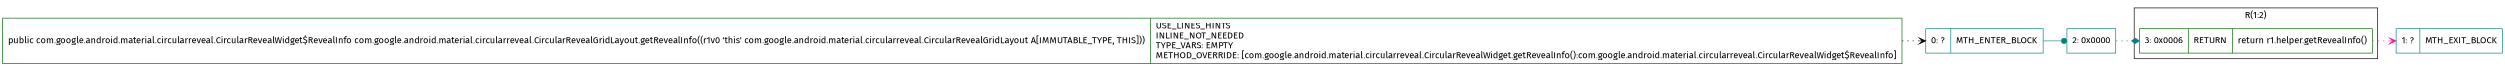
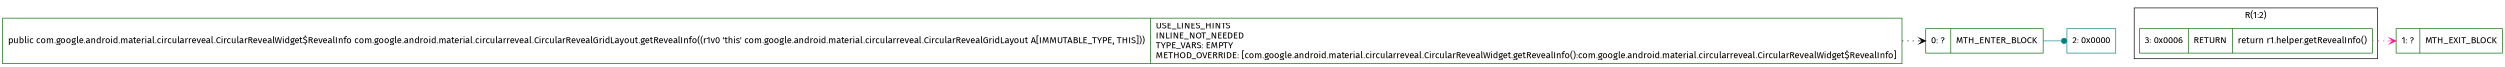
node "0: ?": color teal -> darkgreen
edge "2: 0x0000" -> "3: 0x0006": removed
node "1: ?": color teal -> darkgreen
